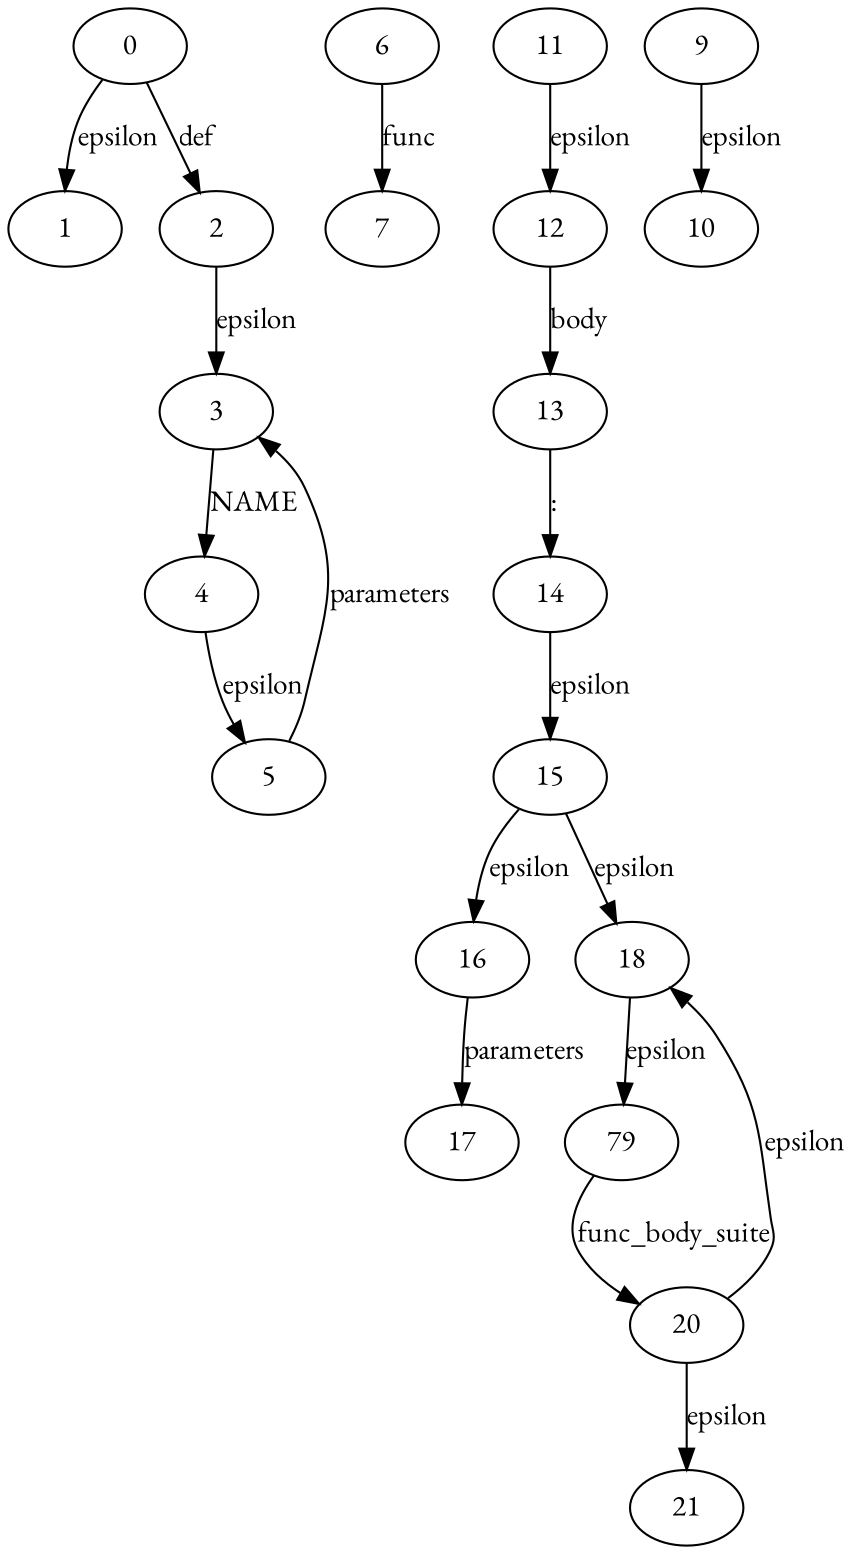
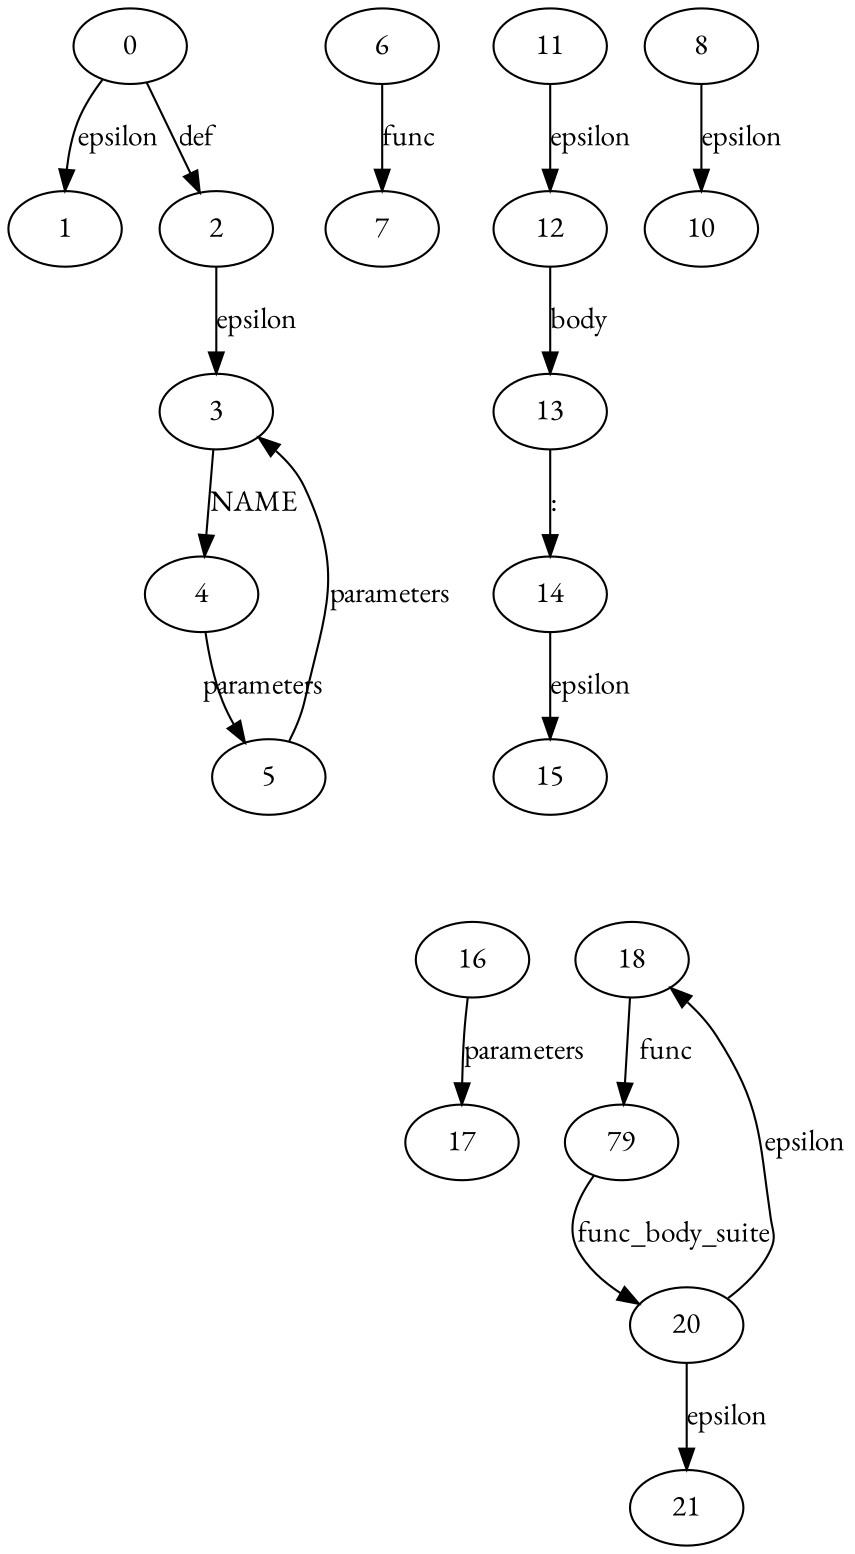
node "9": label "9" -> "8"
edge "4" -> "5": label "epsilon" -> "parameters"
edge "15" -> "16": removed, label "epsilon"
edge "15" -> "18": removed, label "epsilon"
edge "18" -> "79": label "epsilon" -> "func"
